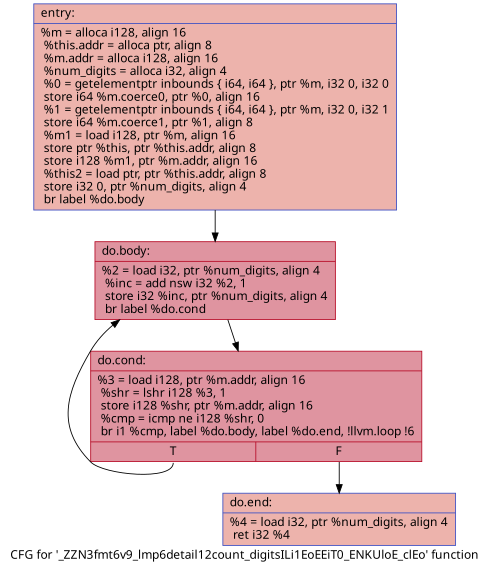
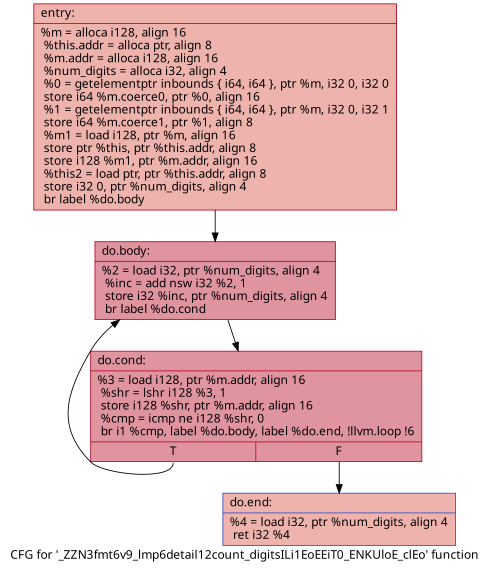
node "entry:": color #3d50c3ff -> #b70d28ff
